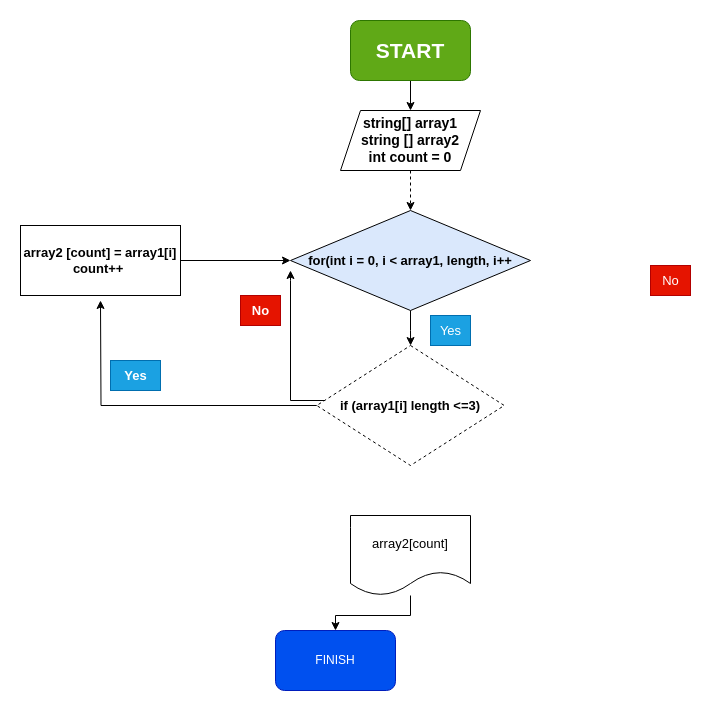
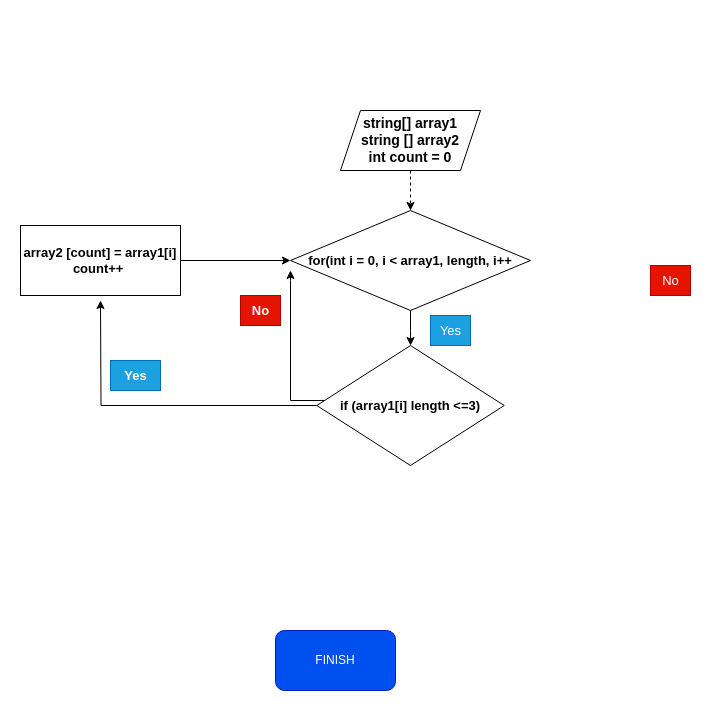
node "START": removed
edge "START" -> "string[] array1string [] array2int count = 0": removed
node "for(int i = 0, i < array1, length, i++": fillcolor #dae8fc -> #ffffff
node "if (array1[i] length <=3)": style dashed -> solid
node "array2[count]": removed
edge "array2[count]" -> "FINISH": removed
